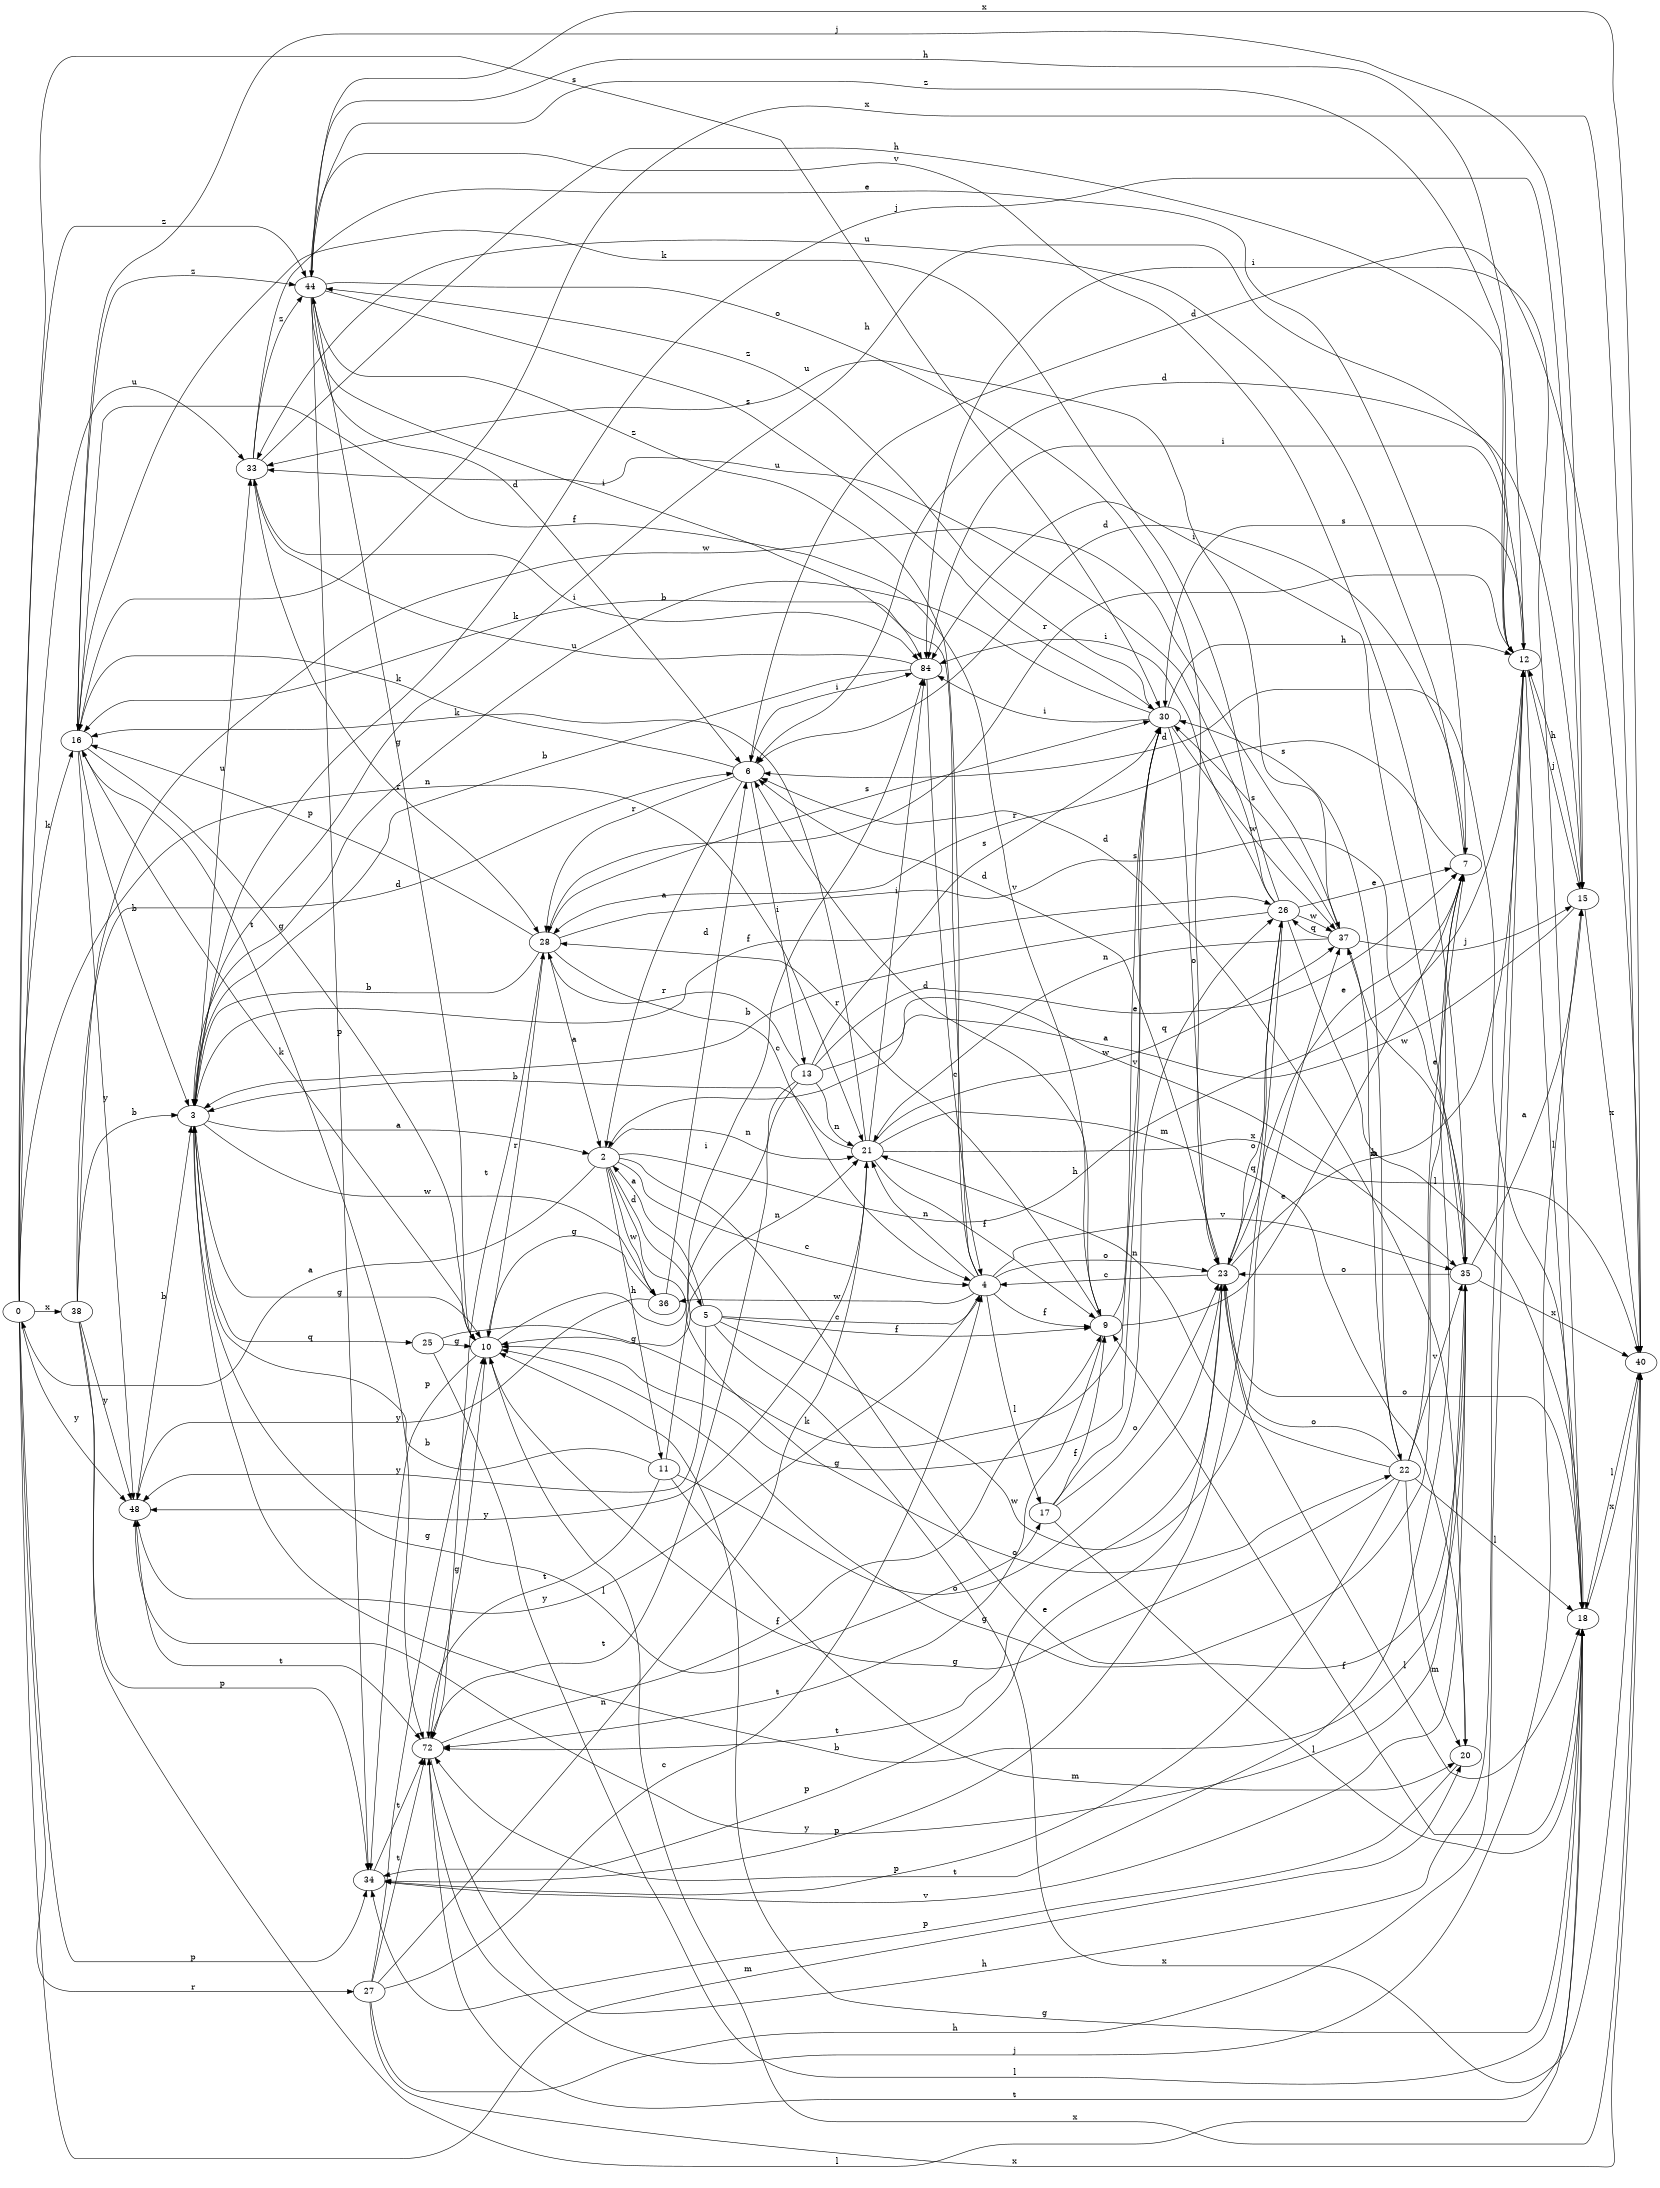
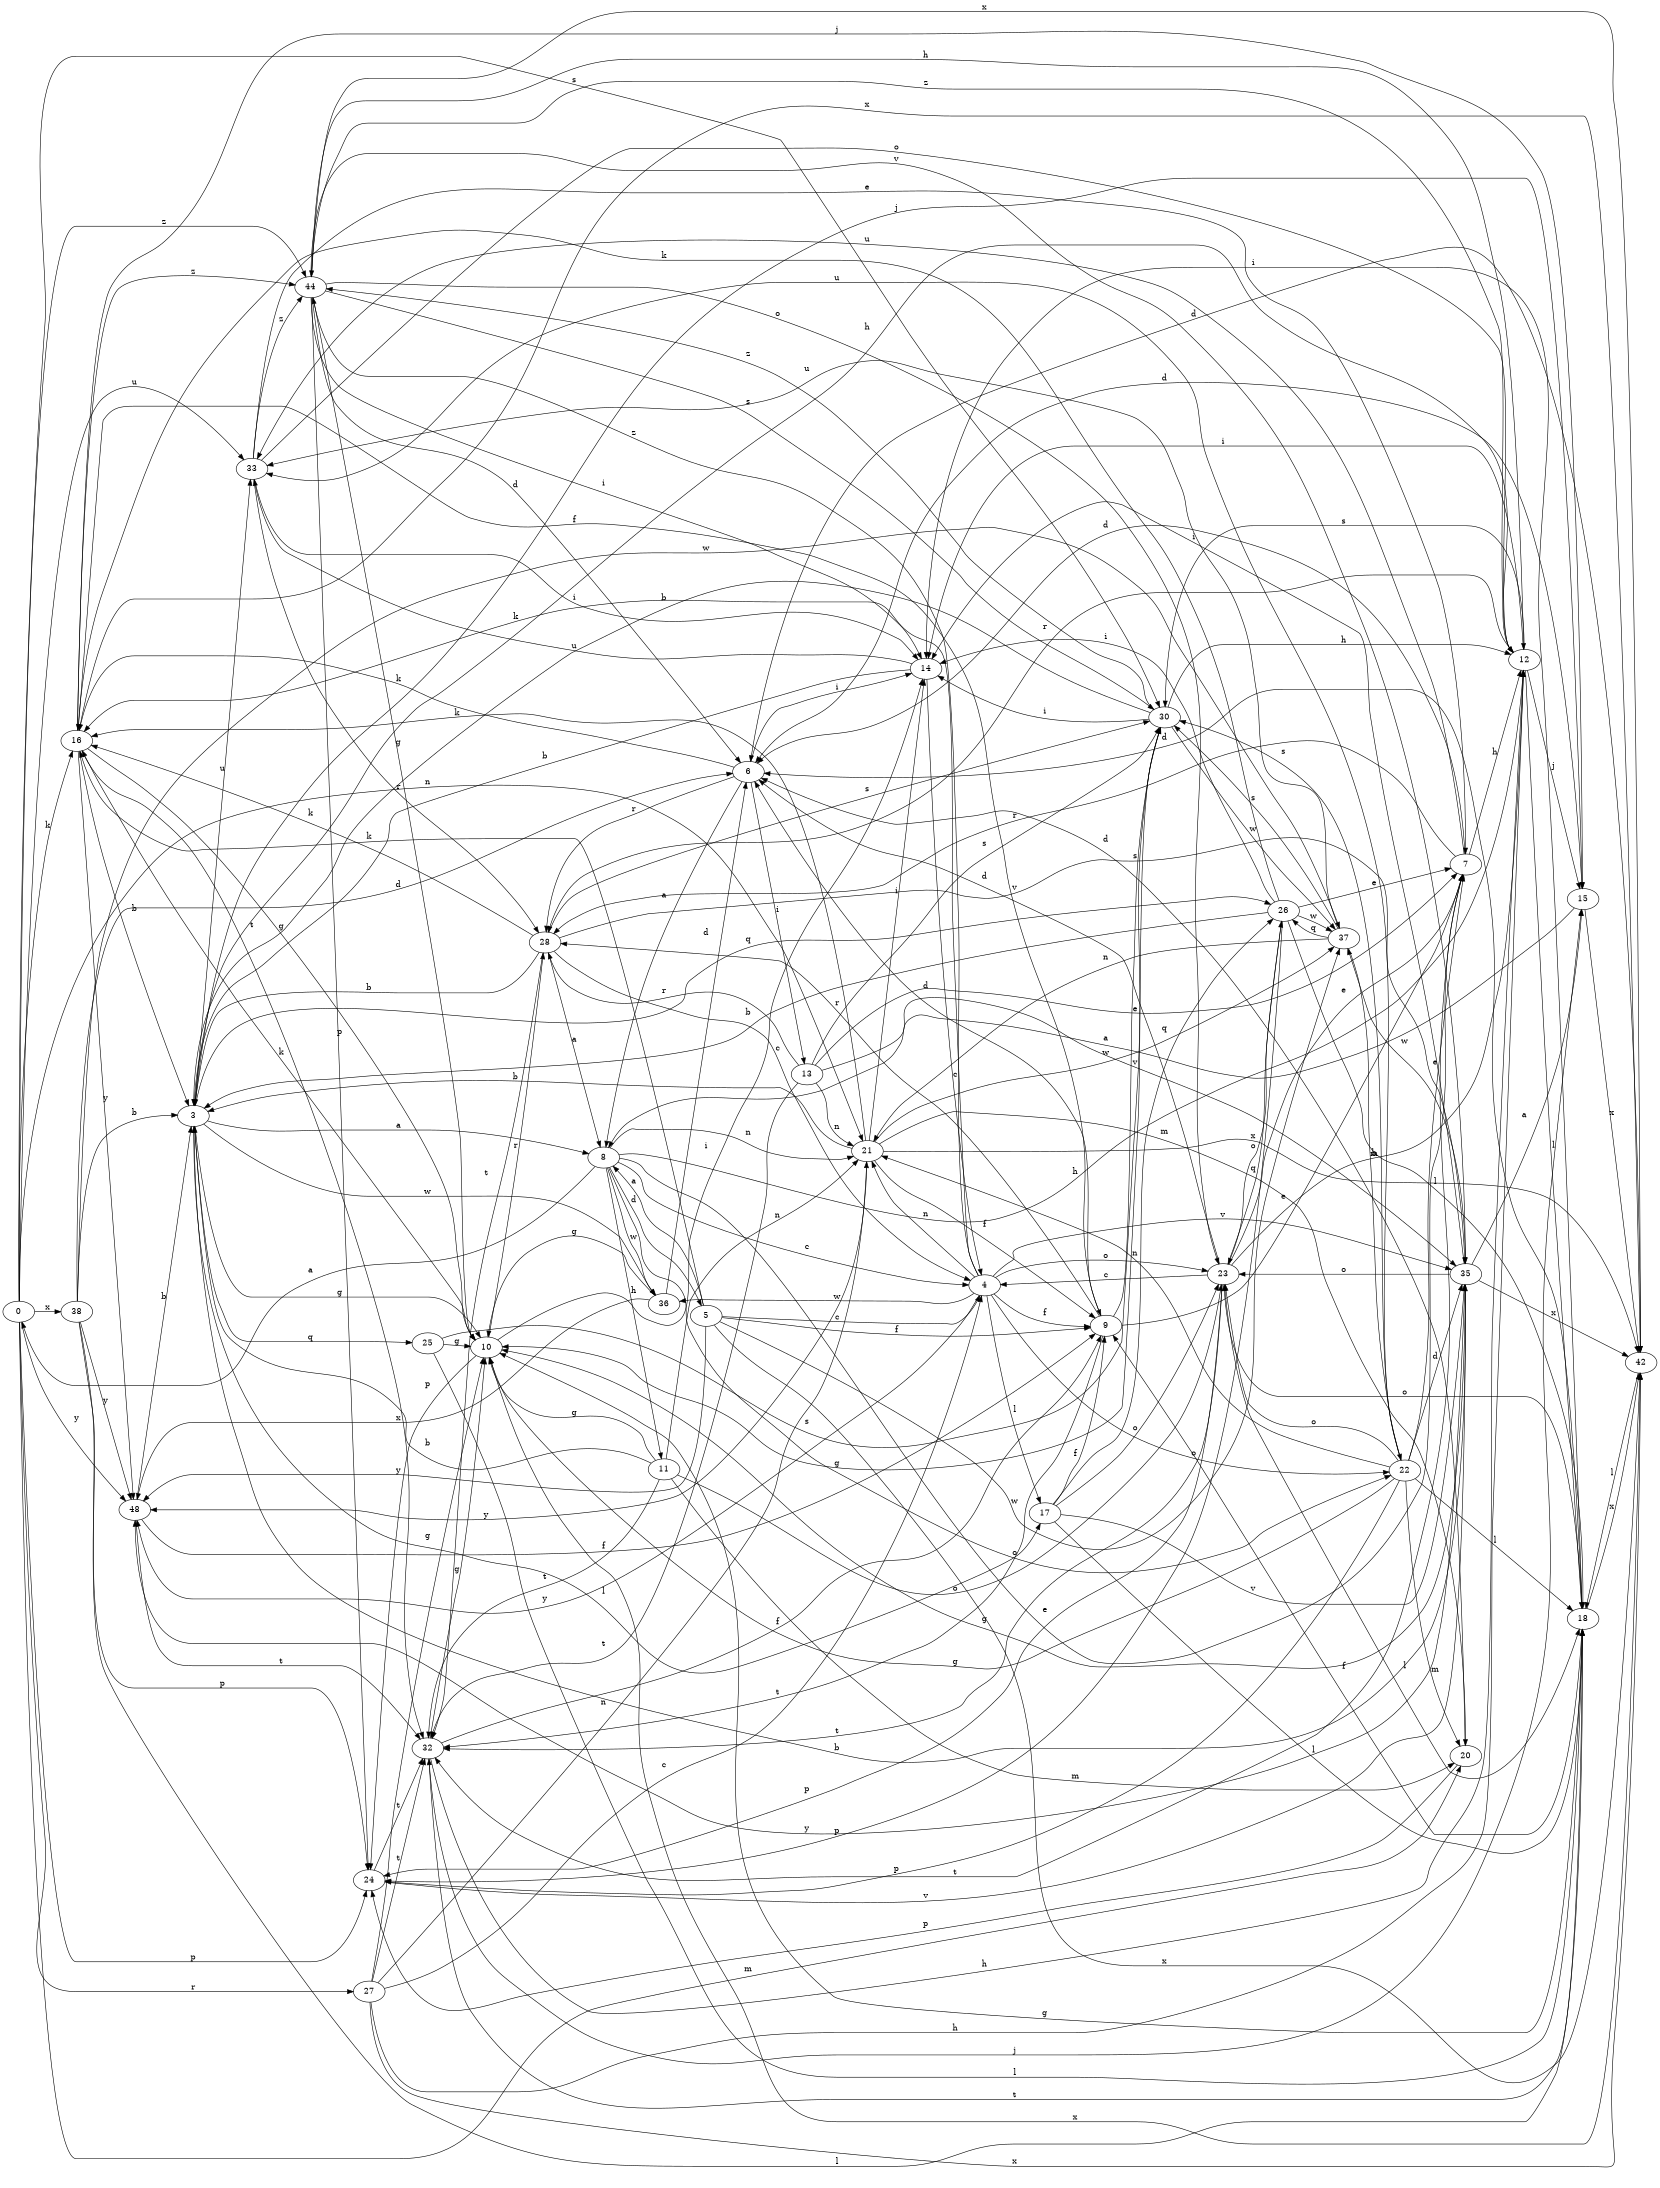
edge "33" -> "12": label "h" -> "o"
edge "26" -> "33": now "22" -> "33"
node "84": label "84" -> "14"
edge "15" -> "12": now "7" -> "12"
edge "28" -> "16": label "p" -> "k"
edge "5" -> "16": added, label "k"
edge "3" -> "26": label "f" -> "q"
edge "37" -> "15": removed, label "j"
edge "30" -> "23": removed, label "o"
node "2": label "2" -> "8"
edge "13" -> "10": now "11" -> "10"
edge "22" -> "35": label "v" -> "d"
node "40": label "40" -> "42"
edge "36" -> "48": label "y" -> "x"
edge "25" -> "30": label "k" -> "s"
edge "4" -> "22": added, label "o"
edge "48" -> "9": added, label "f"
edge "17" -> "35": added, label "v"
node "72": label "72" -> "32"
node "34": label "34" -> "24"
